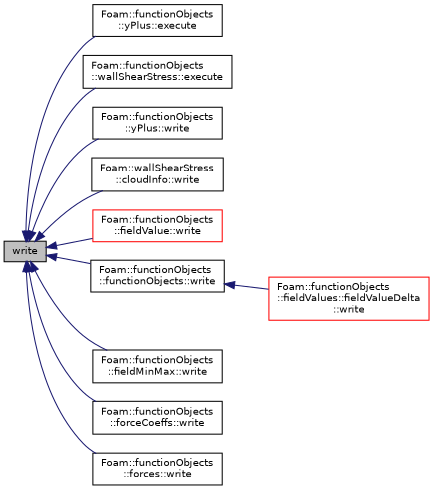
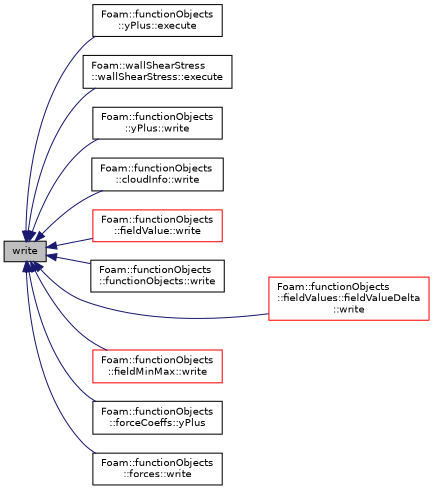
node "Foam::functionObjects ::wallShearStress::execute": label "Foam::functionObjects ::wallShearStress::execute" -> "Foam::wallShearStress ::wallShearStress::execute"
node "Foam::wallShearStress ::cloudInfo::write": label "Foam::wallShearStress ::cloudInfo::write" -> "Foam::functionObjects ::cloudInfo::write"
edge "Foam::functionObjects ::fieldValues::fieldValueDelta ::write" -> "Foam::functionObjects ::functionObjects::write": now "Foam::functionObjects ::fieldValues::fieldValueDelta ::write" -> "write"
node "Foam::functionObjects ::fieldMinMax::write": color black -> red
node "Foam::functionObjects ::forceCoeffs::write": label "Foam::functionObjects ::forceCoeffs::write" -> "Foam::functionObjects ::forceCoeffs::yPlus"
